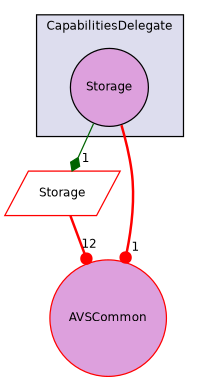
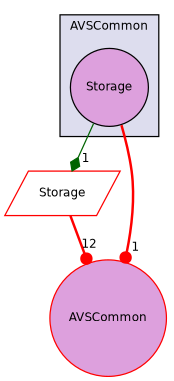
cluster "CapabilitiesDelegate": label "CapabilitiesDelegate" -> "AVSCommon"
